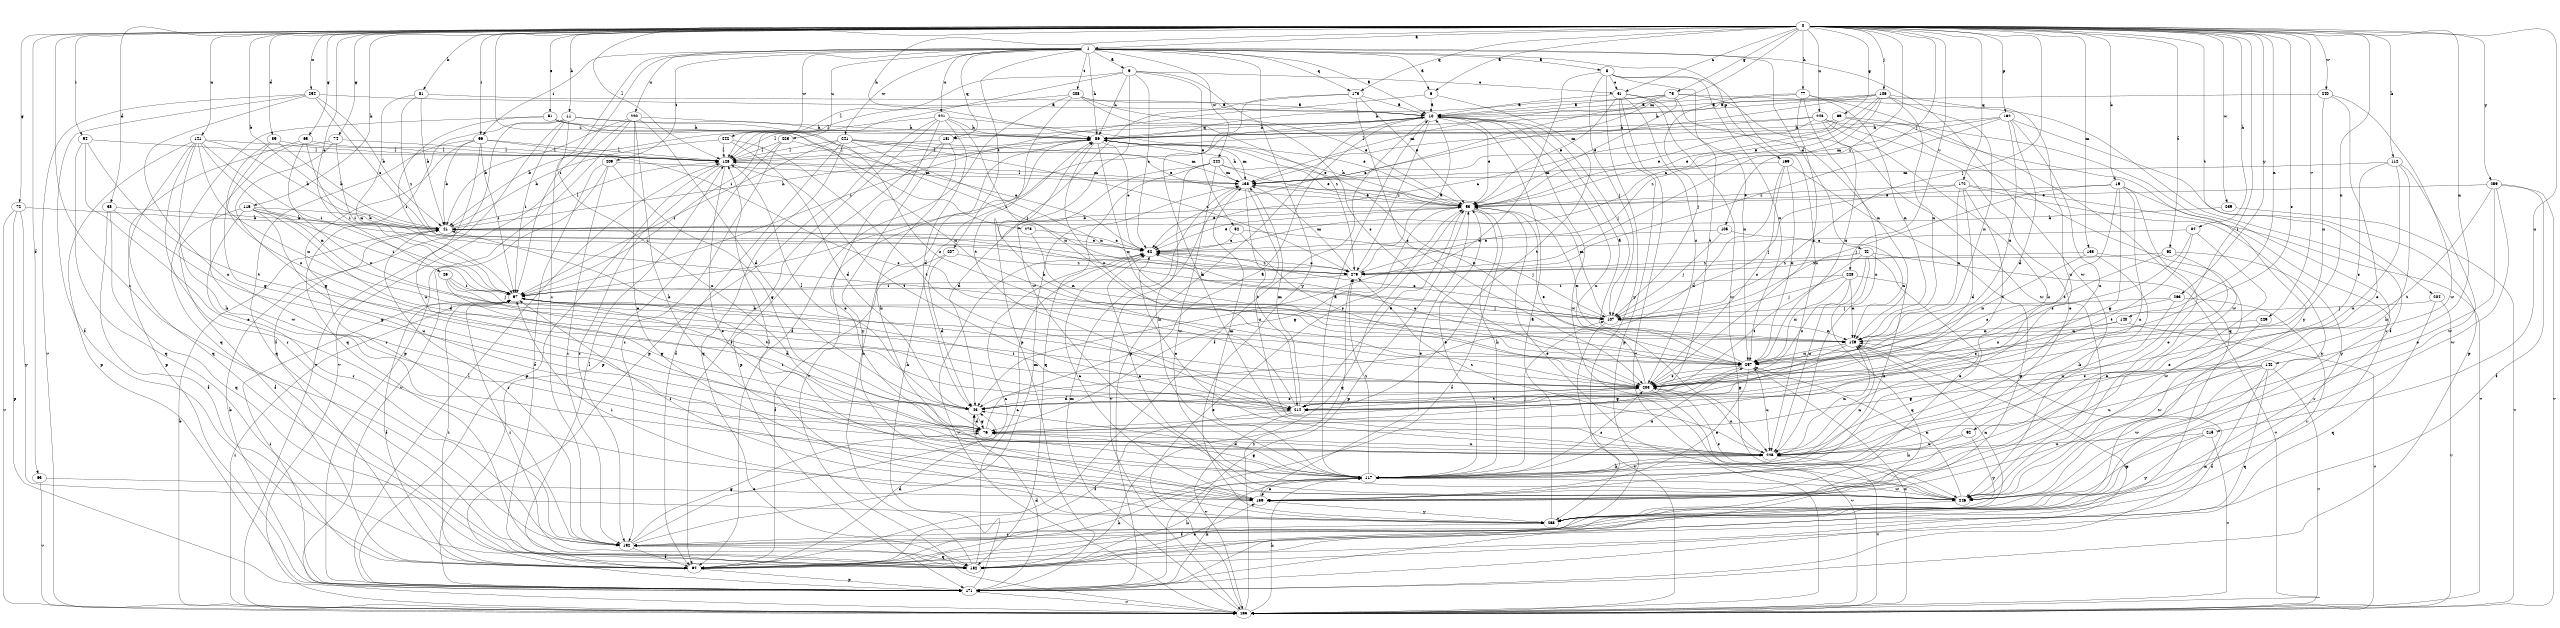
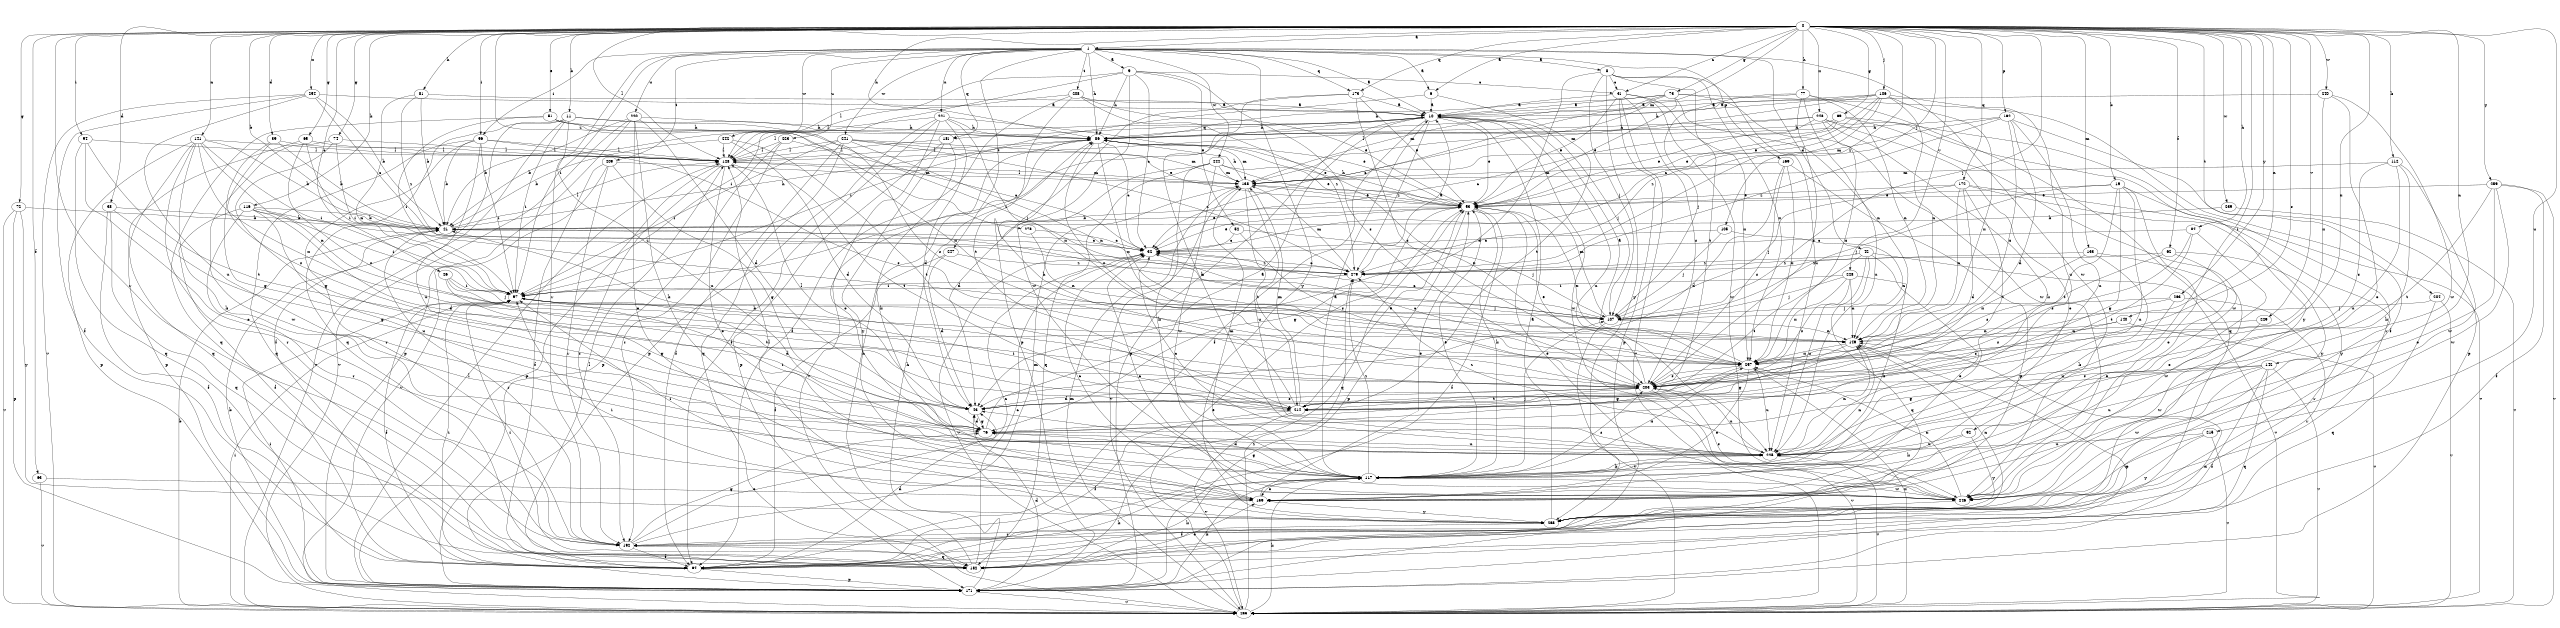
node "207": label "207" -> "247"
